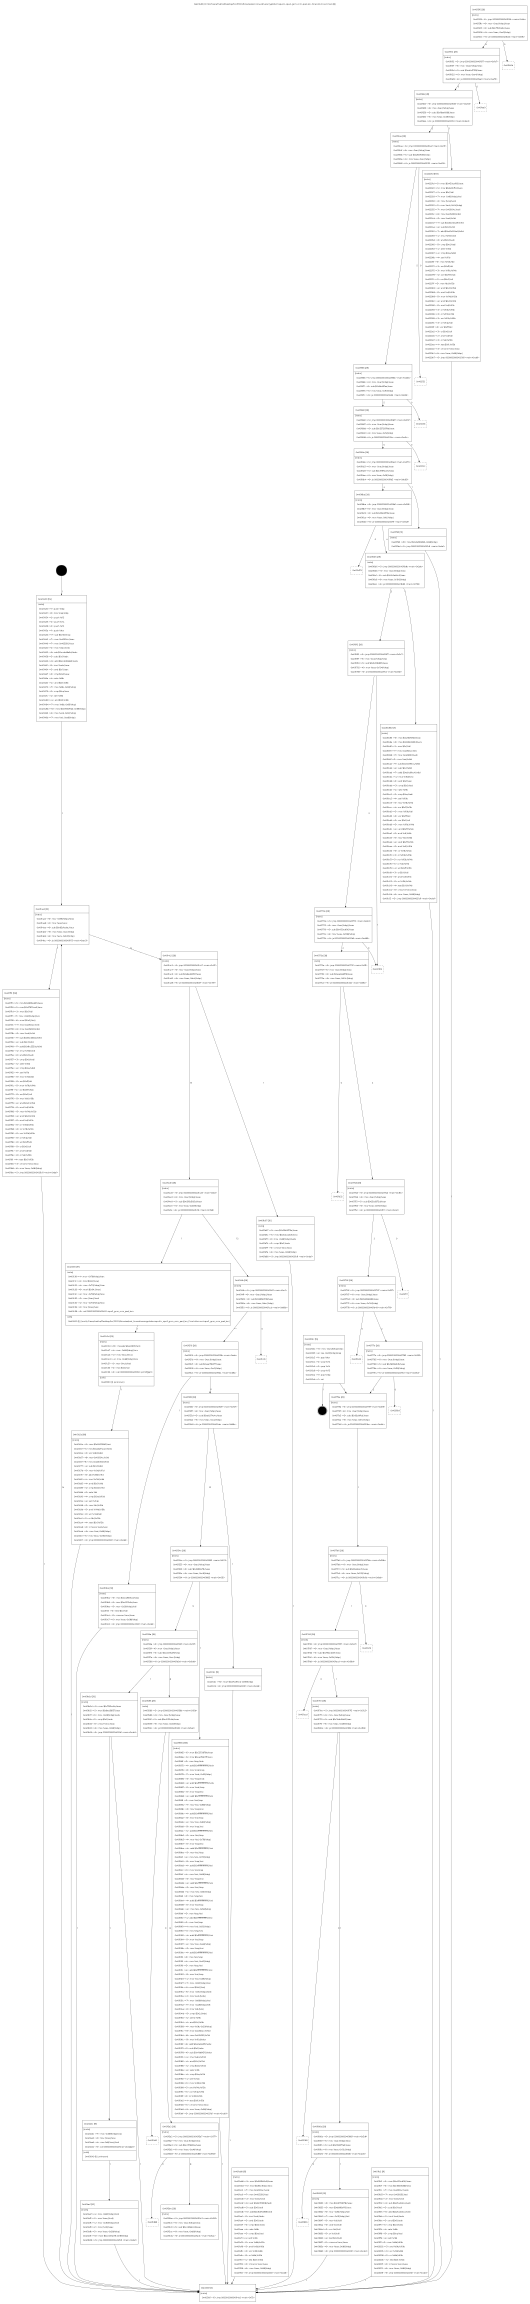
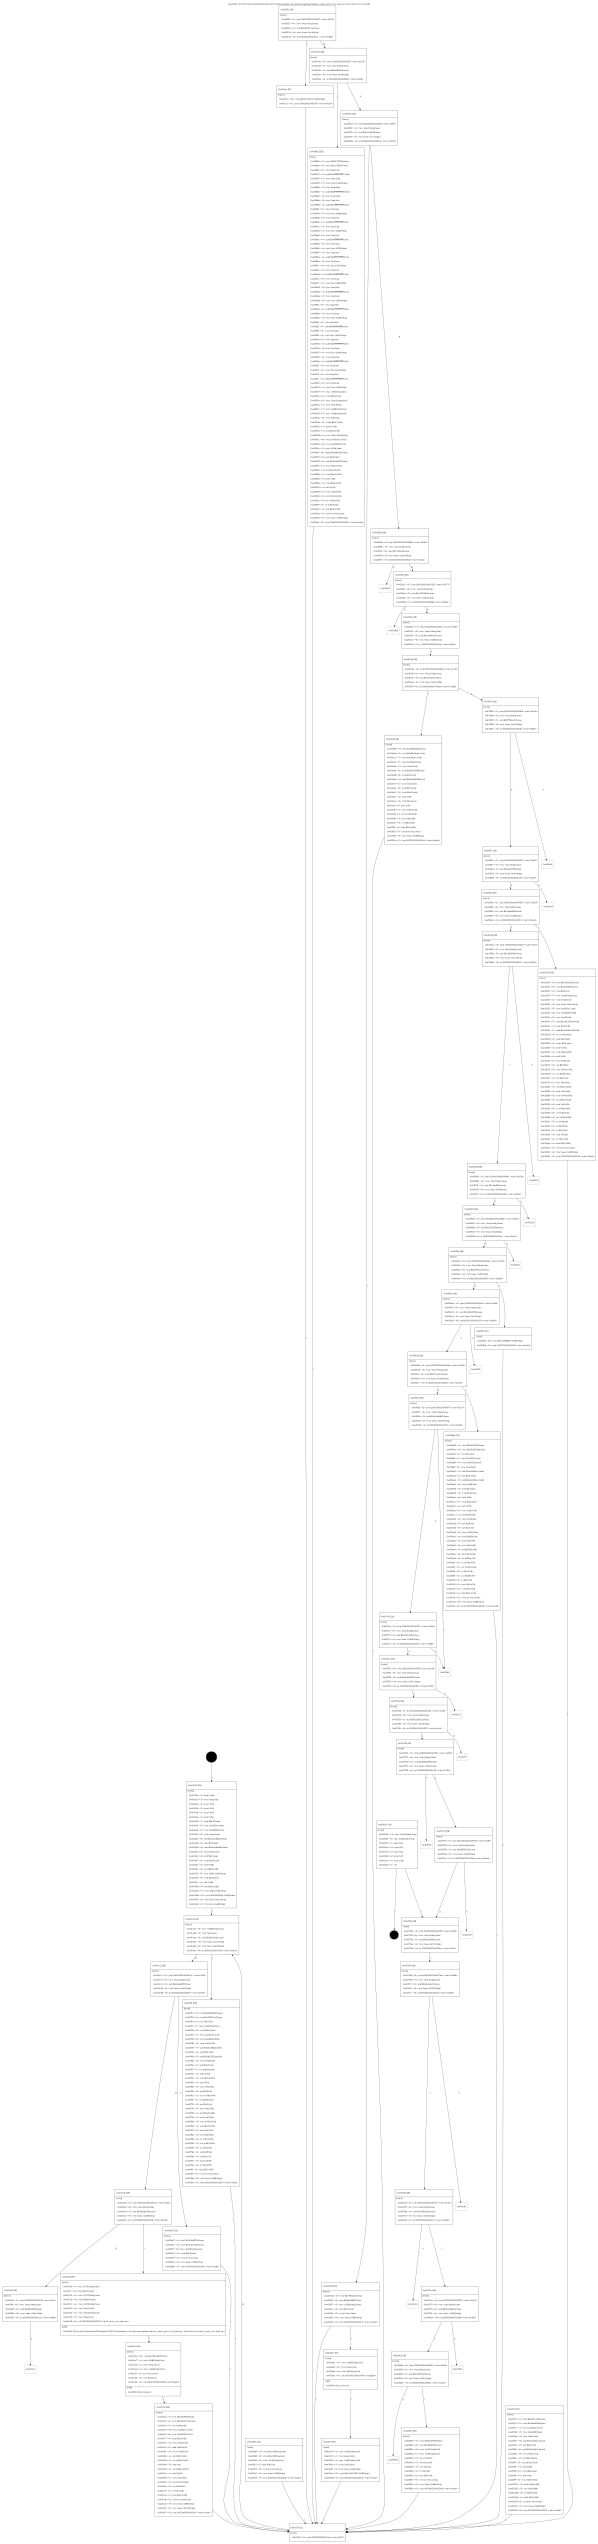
node "0x4015da [28]": added
node "0x401516 [28]": removed
